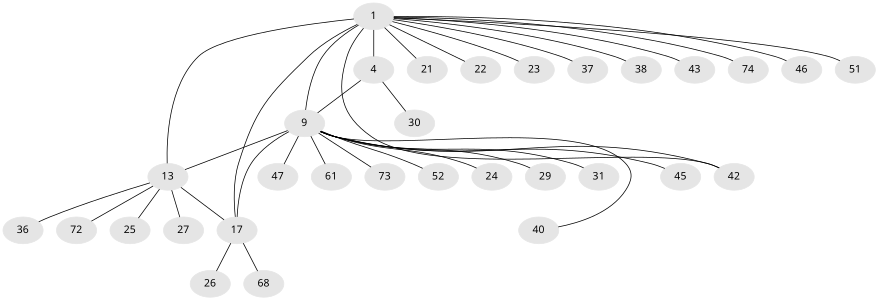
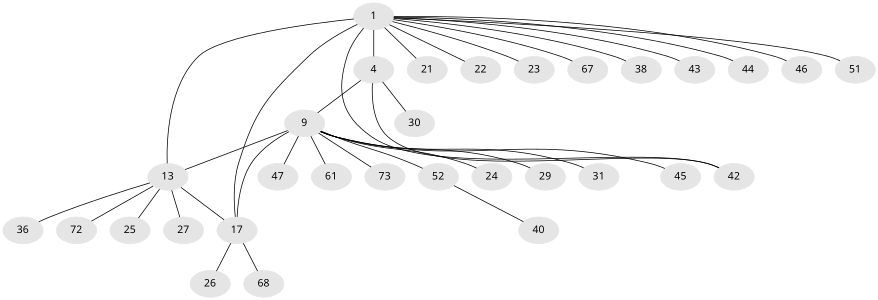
edge "1" -- "9": removed
node "37": label "37" -> "67"
node "74": label "74" -> "44"
edge "9" -- "40": now "52" -- "40"
edge "9" -- "42": now "4" -- "42"
